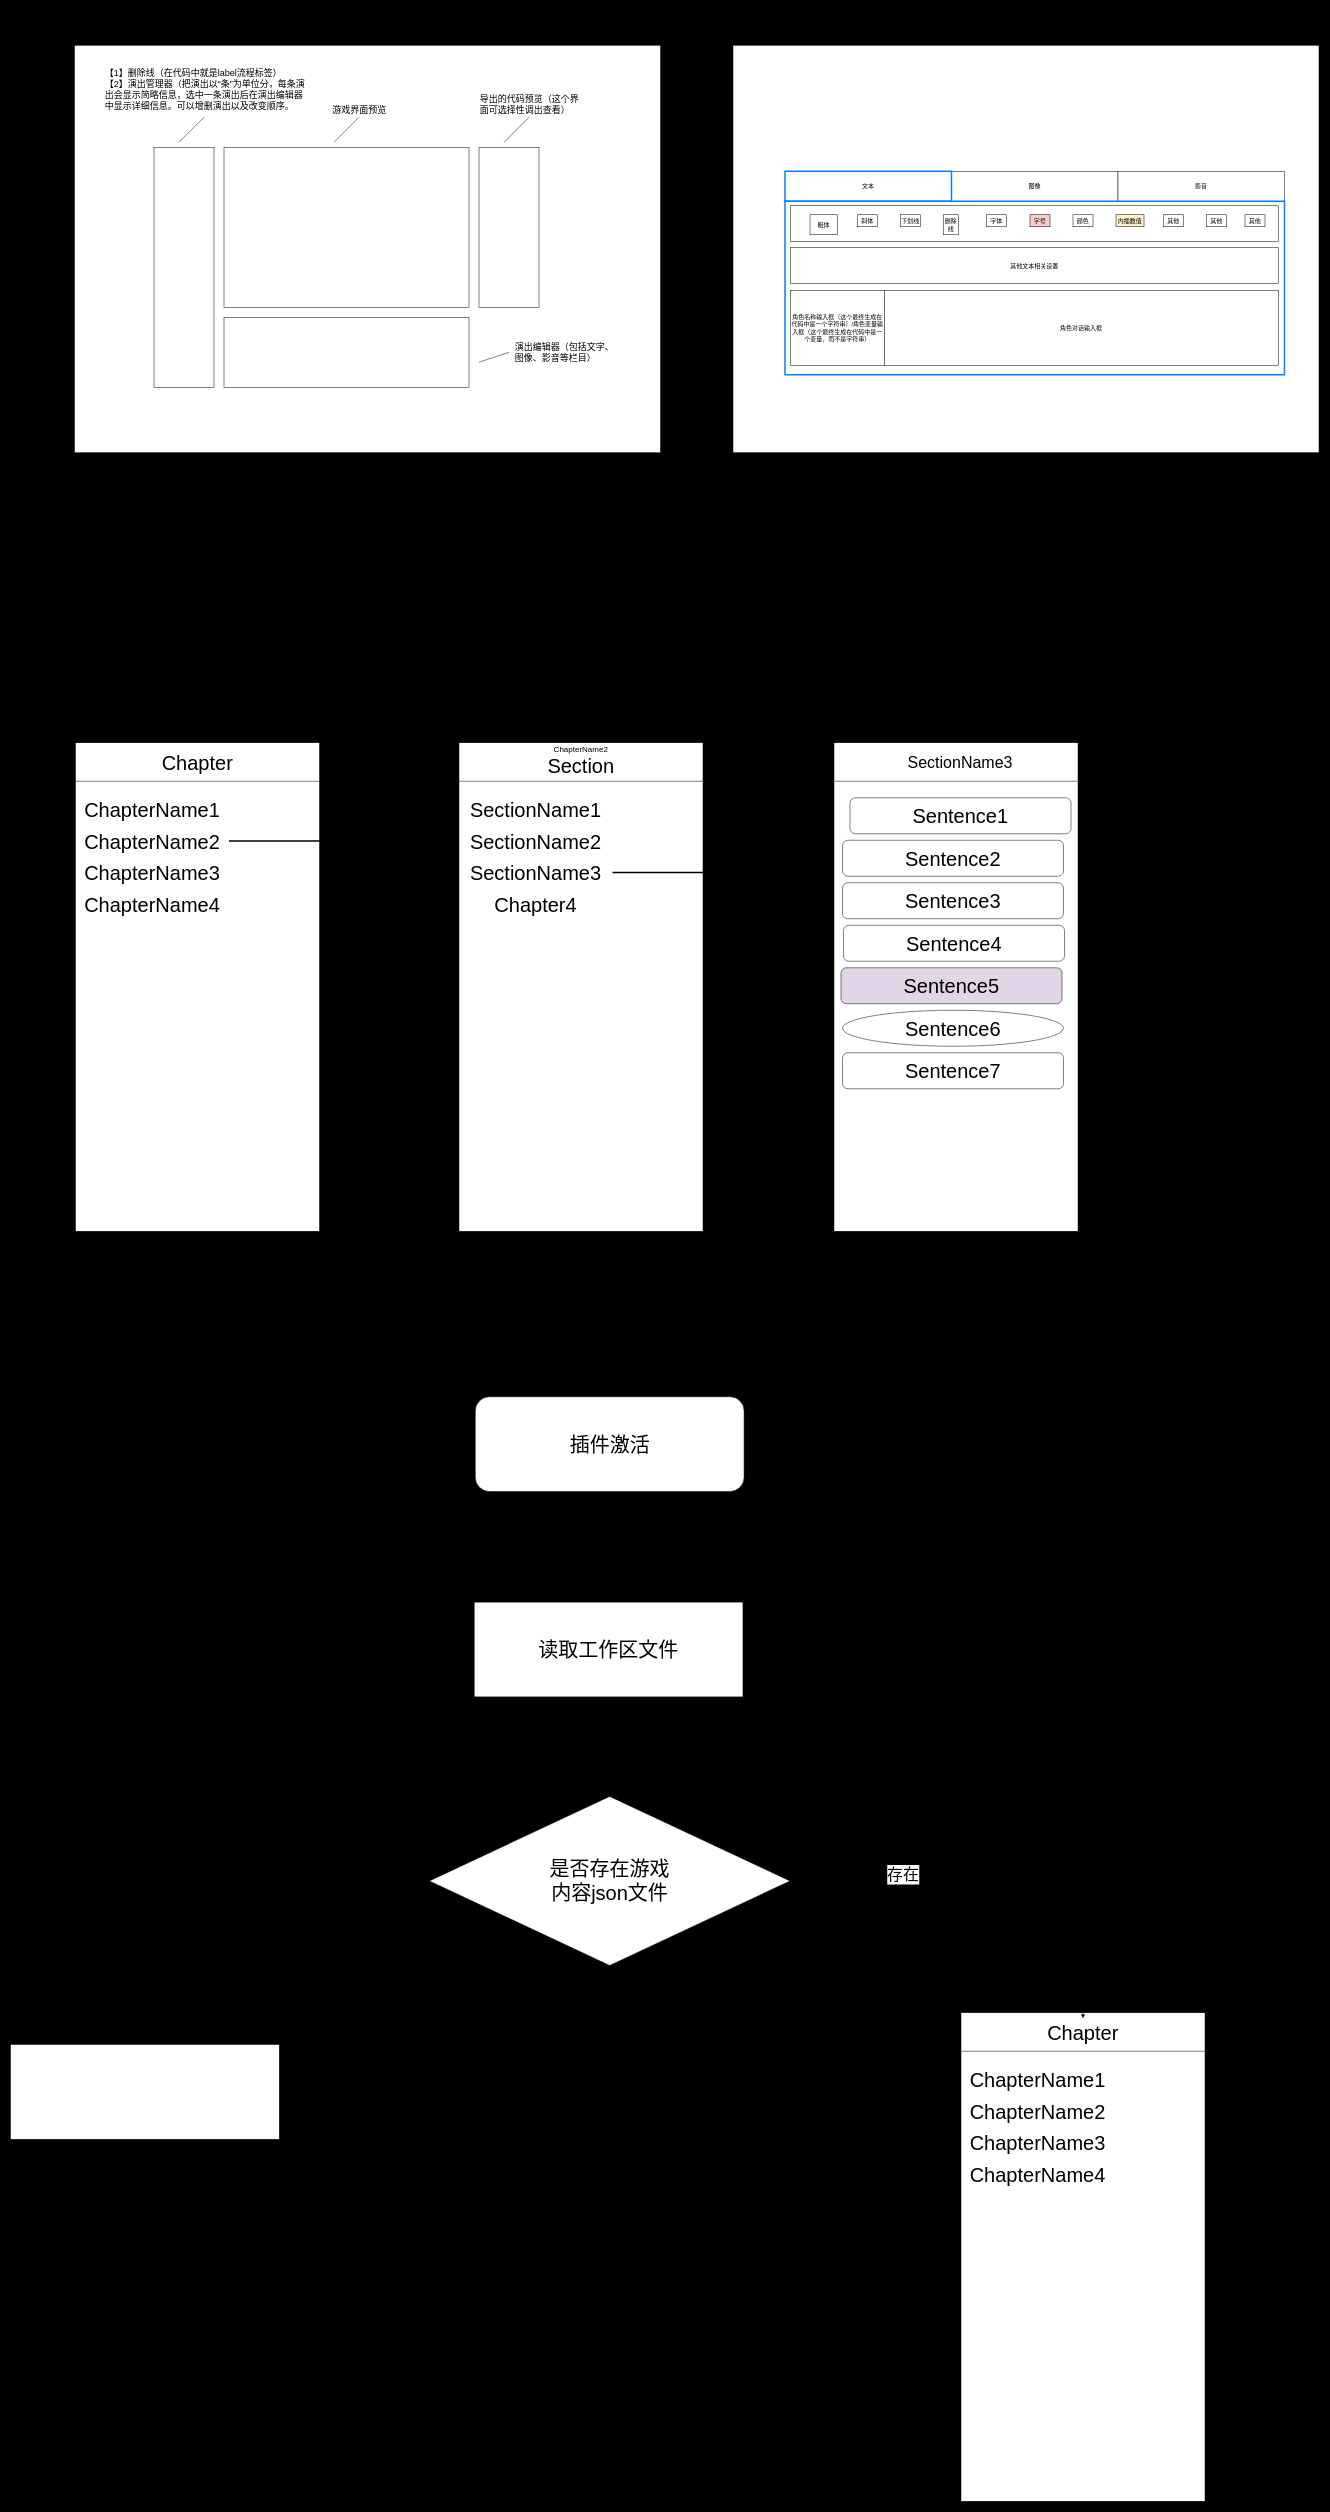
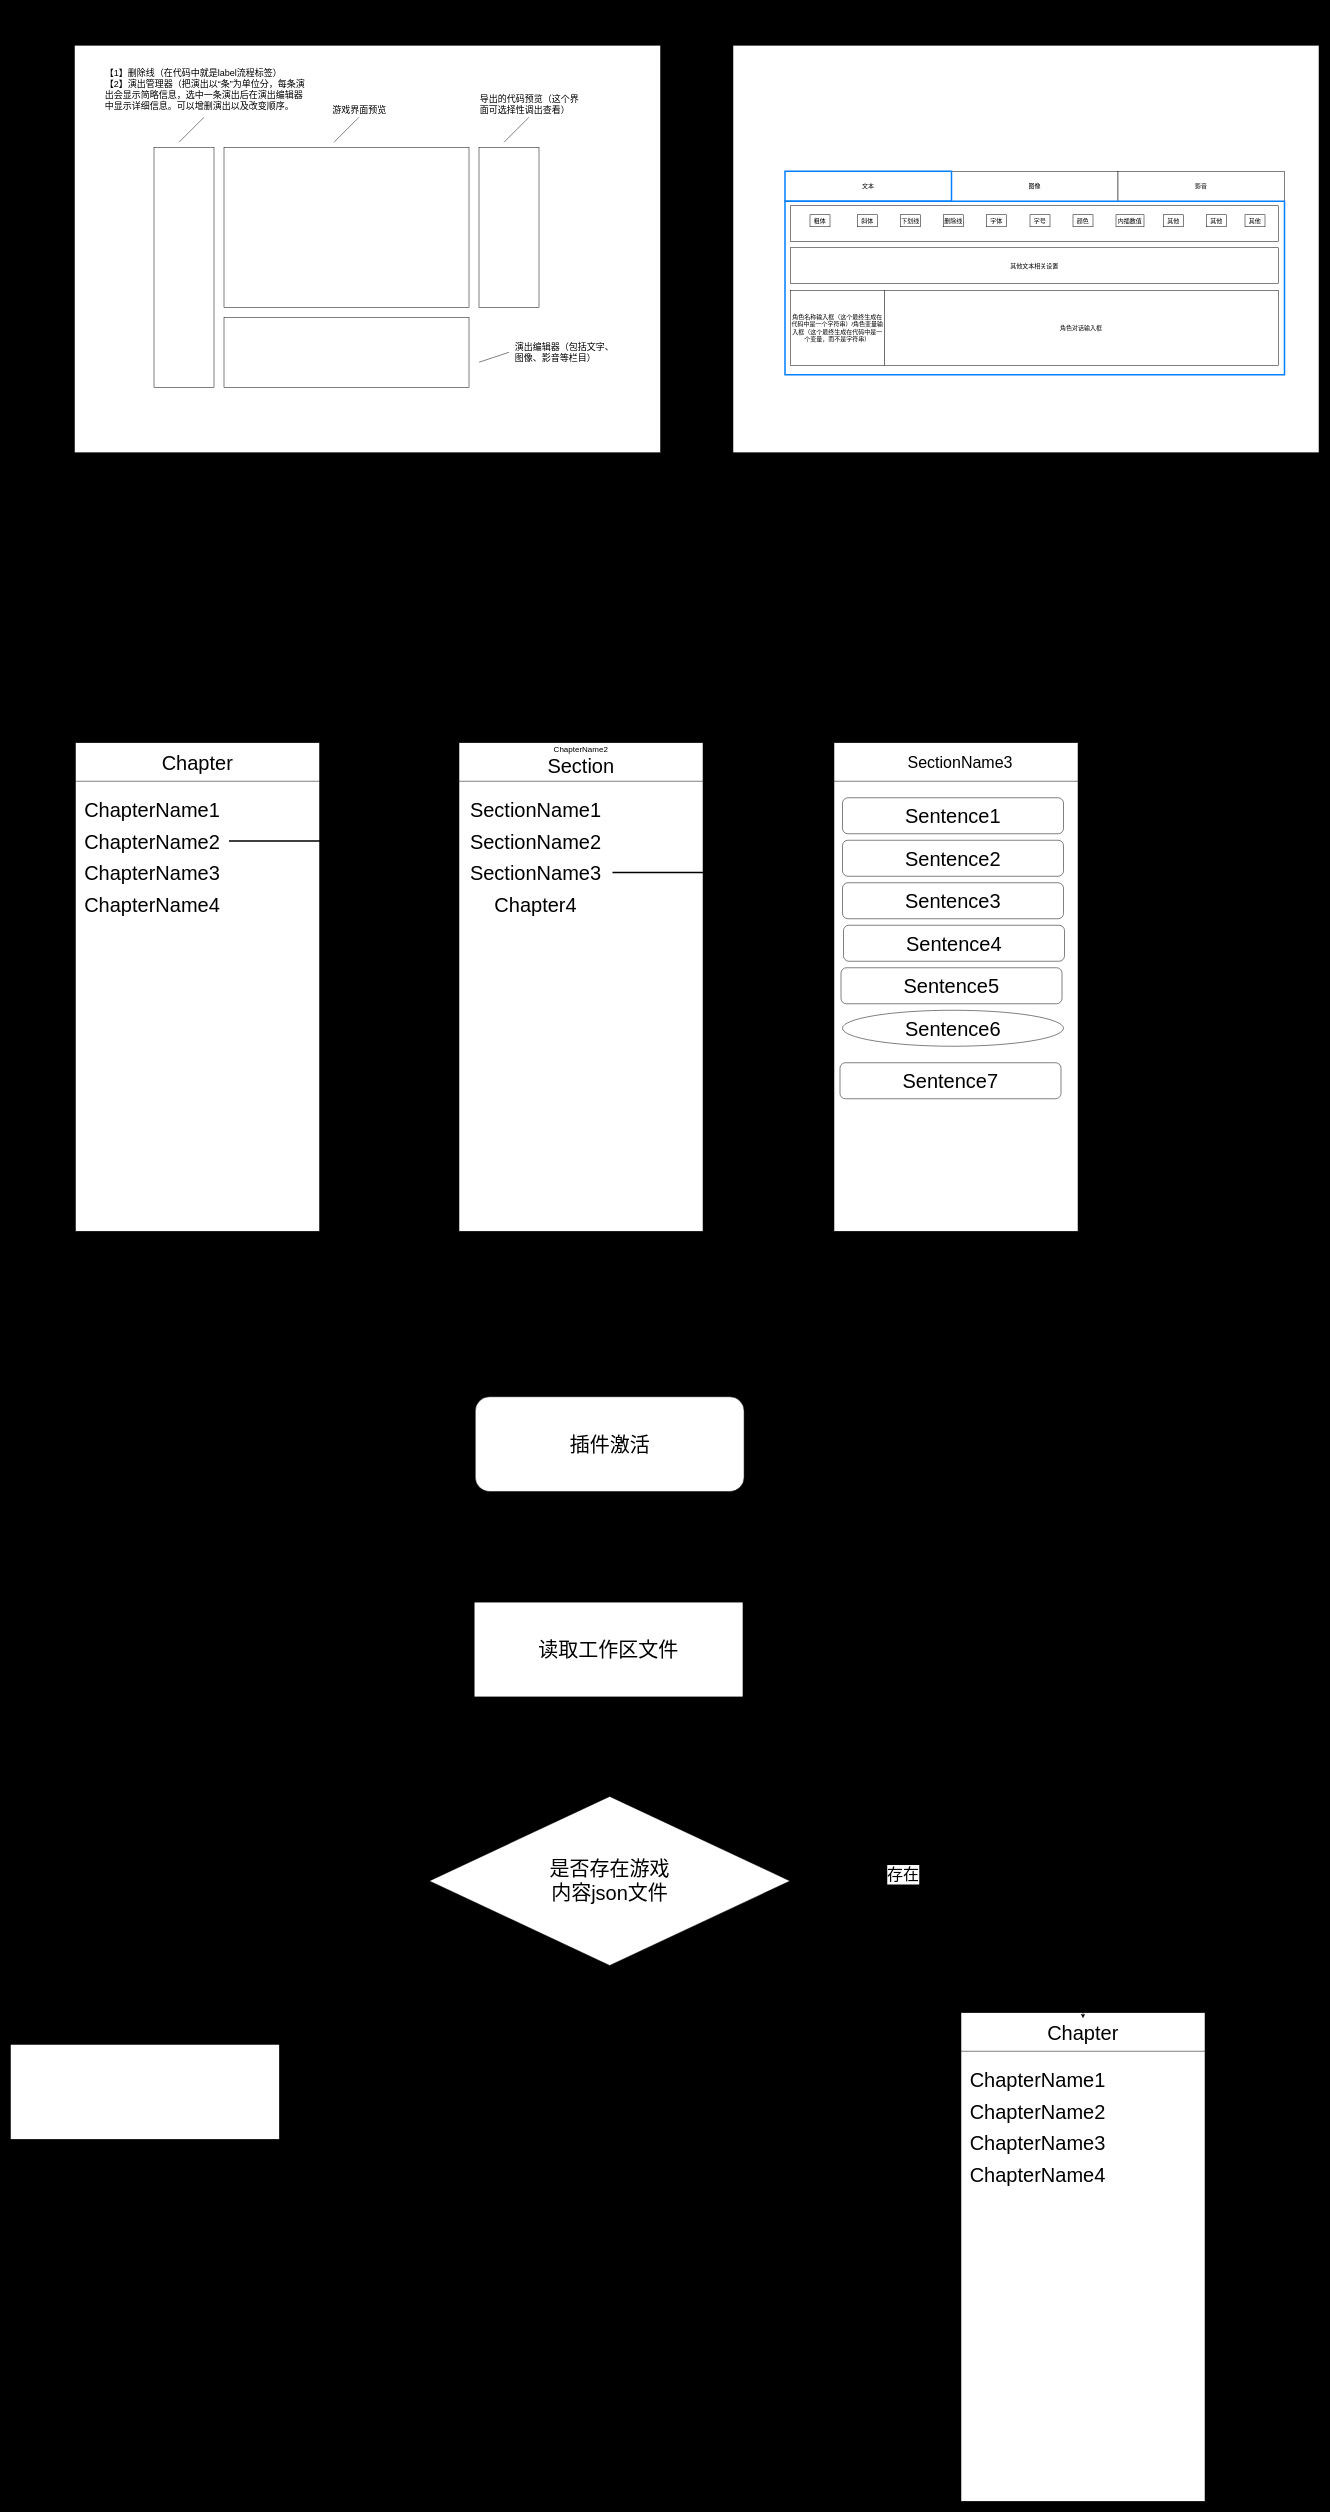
node "字号": fillcolor #f8cecc -> #ffffff
node "内插数值": fillcolor #fff2cc -> #ffffff
node "粗体": size 28x20 -> 20x12
node "删除线": size 15x20 -> 20x12
node "Sentence1": moved (960, 816) -> (953, 816)
node "Sentence5": fillcolor #e1d5e7 -> #ffffff
node "Sentence7": moved (953, 1071) -> (950, 1081)
